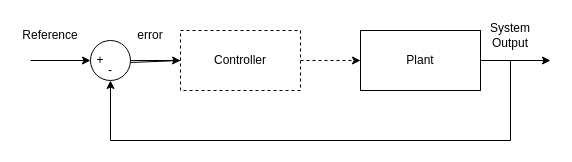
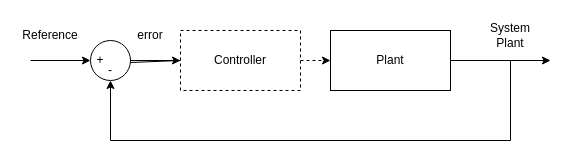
node "System Output": label "System Output" -> "System Plant"
node "Plant": moved (421, 61) -> (391, 61)
